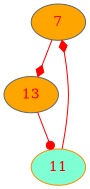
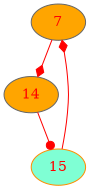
node "13": label "13" -> "14"
node "11": label "11" -> "15"
